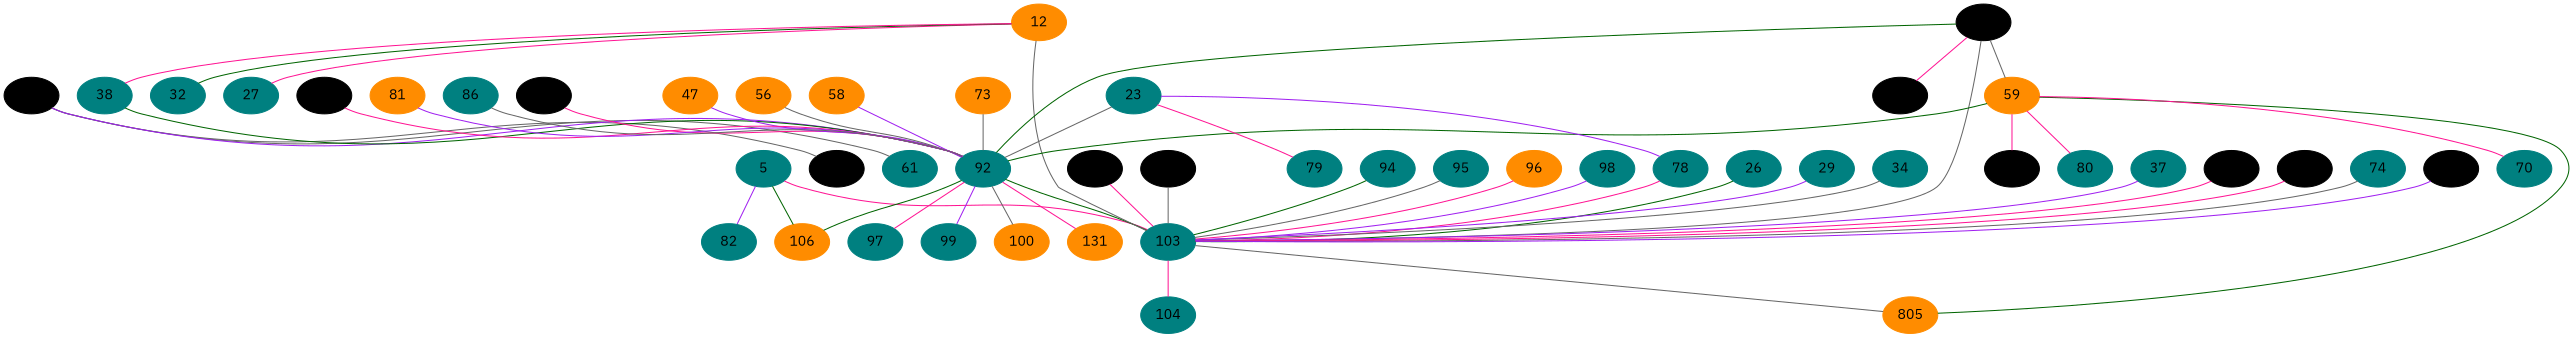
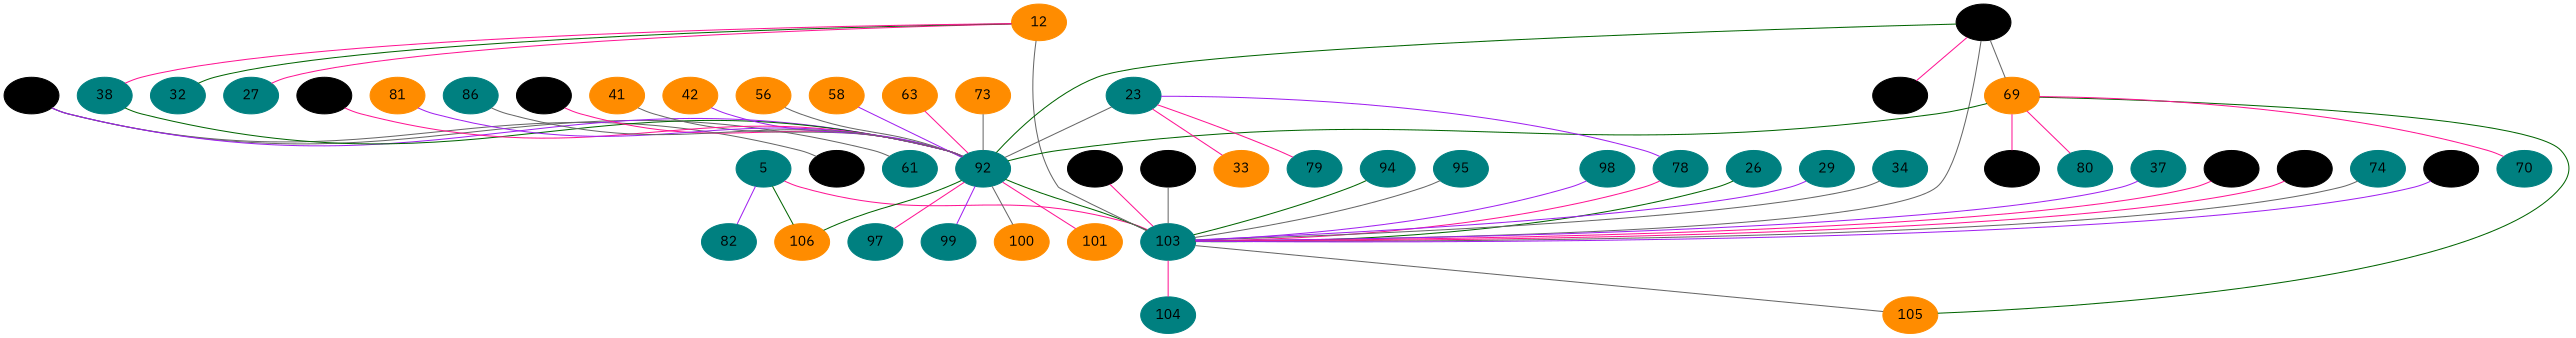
node "41": added
node "47": label "47" -> "42"
node "63": added
node "59": label "59" -> "69"
node "33": added
node "96": removed
node "131": label "131" -> "101"
node "805": label "805" -> "105"
